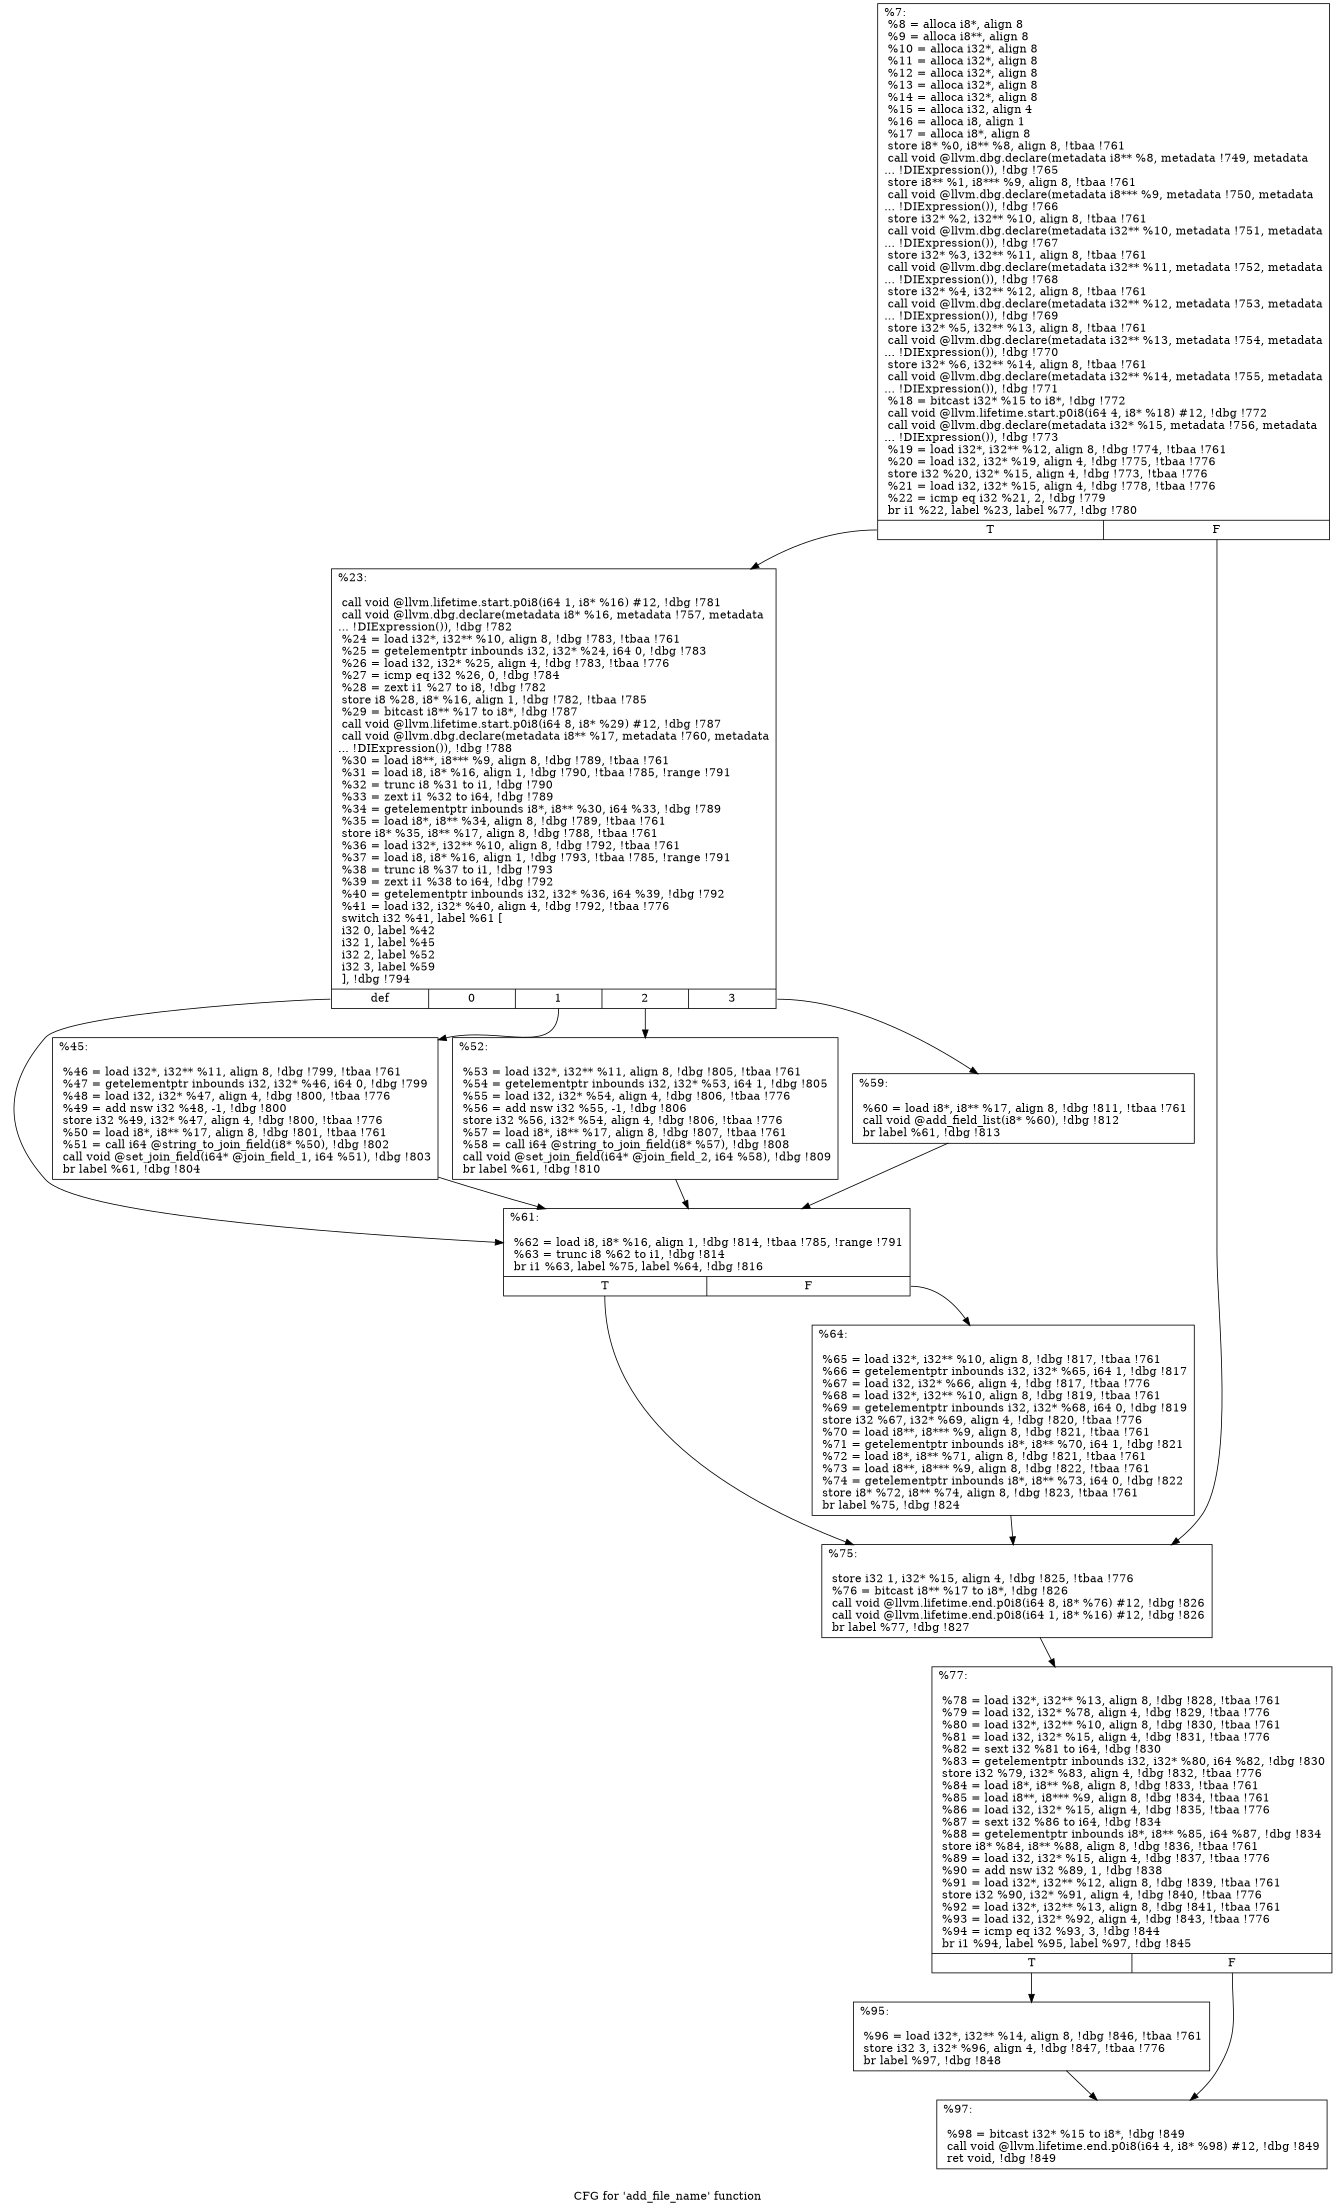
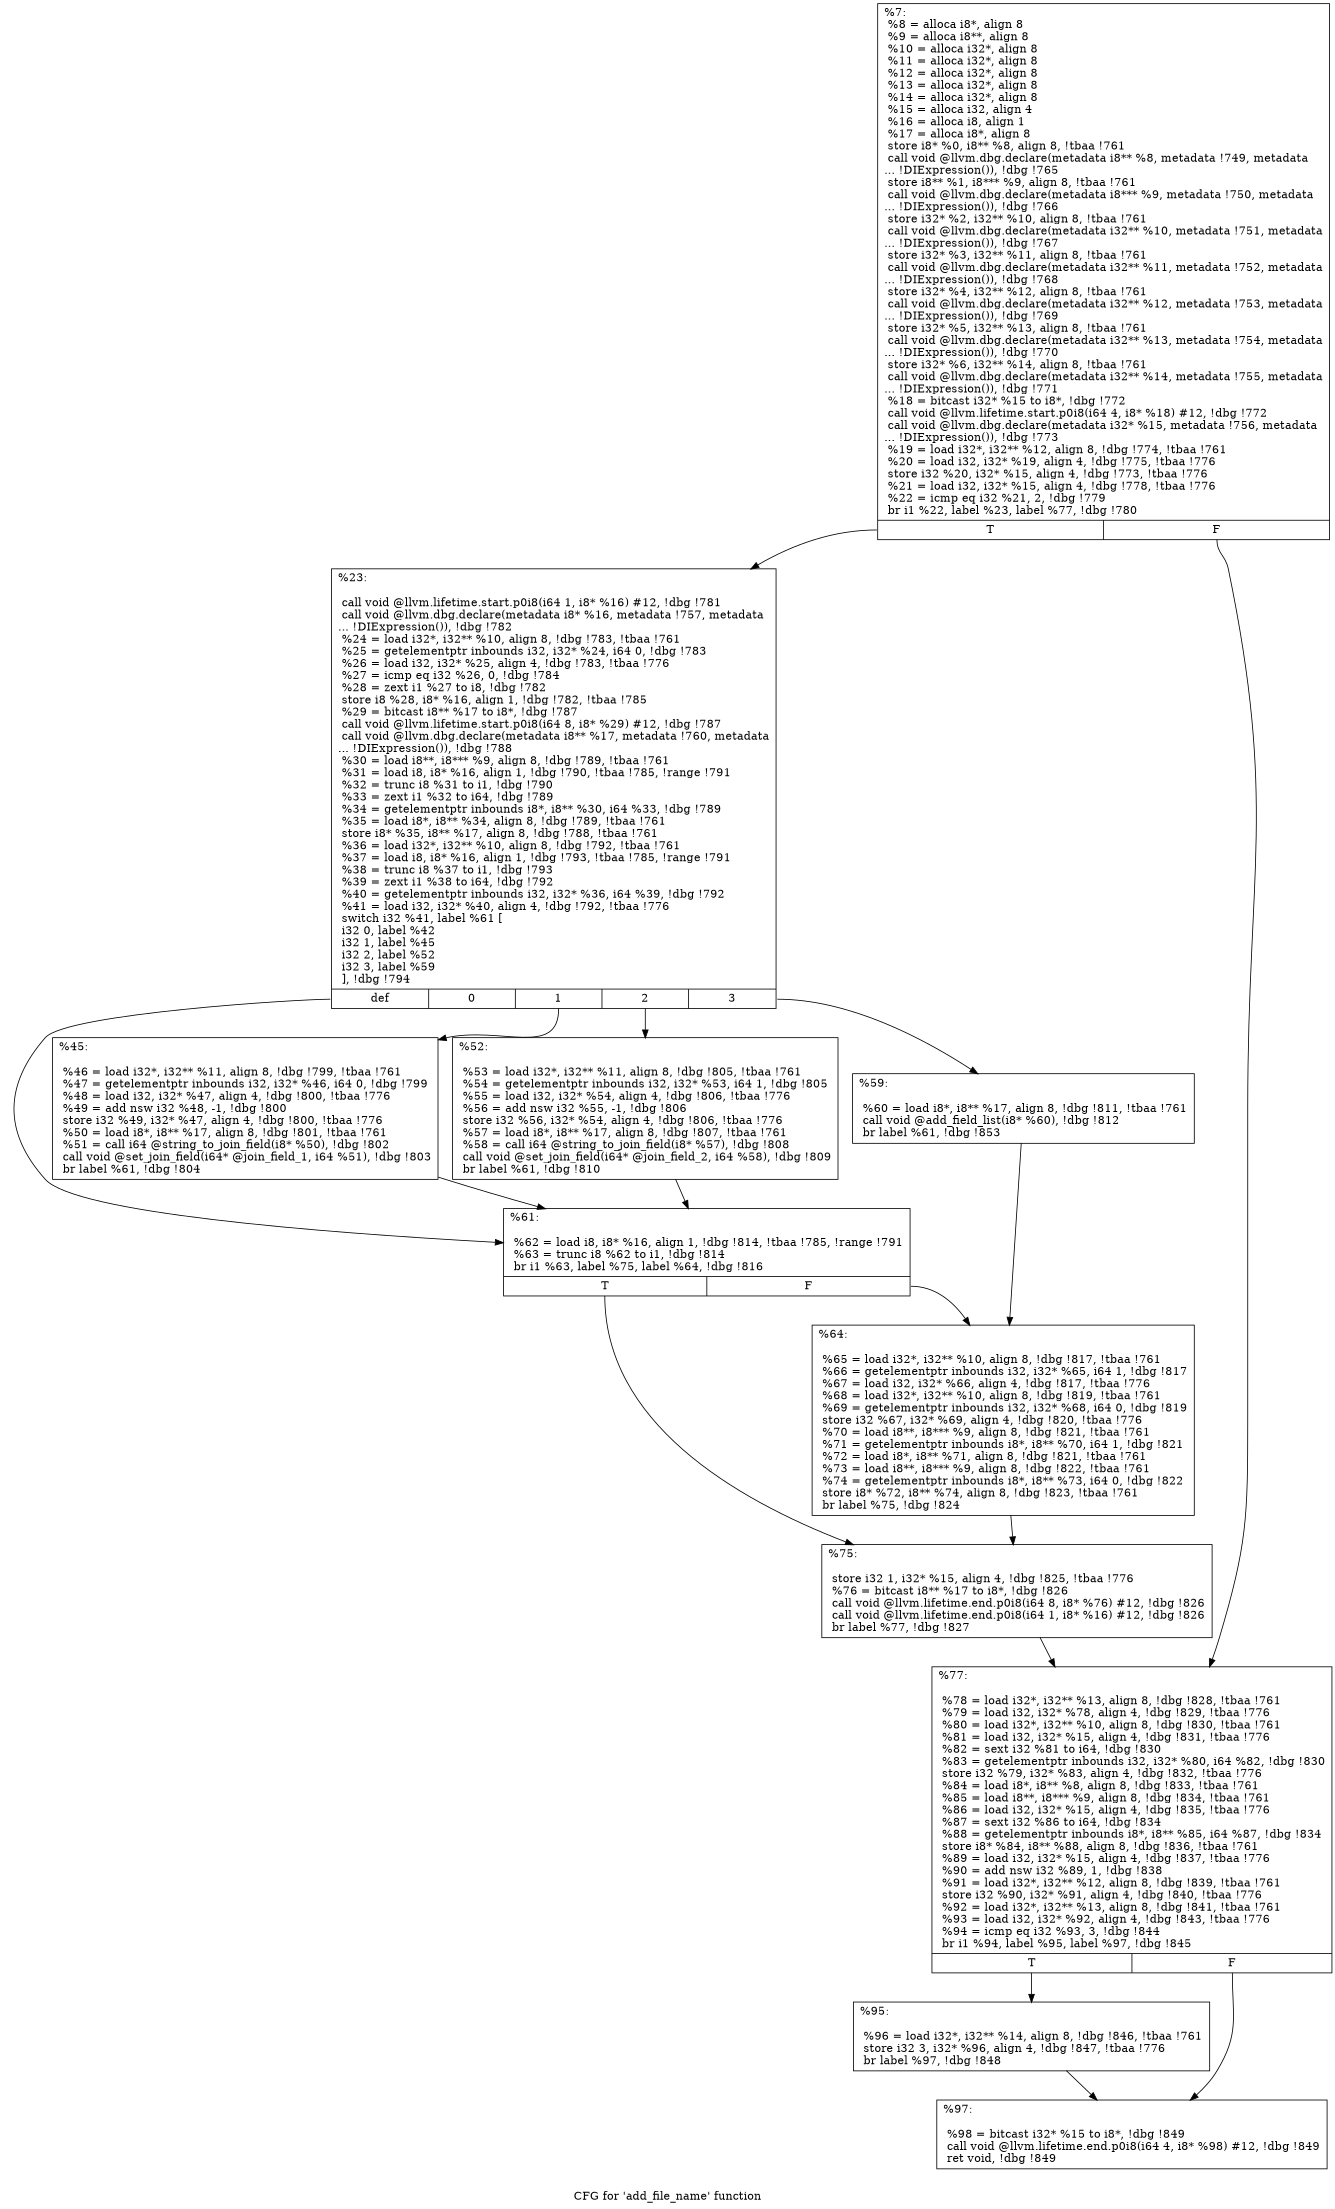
edge "%7:" -> "%75:": now "%7:" -> "%77:"
node "%59:": text "br label %61, !dbg !813" -> "br label %61, !dbg !853"
edge "%59:" -> "%61:": now "%59:" -> "%64:"
